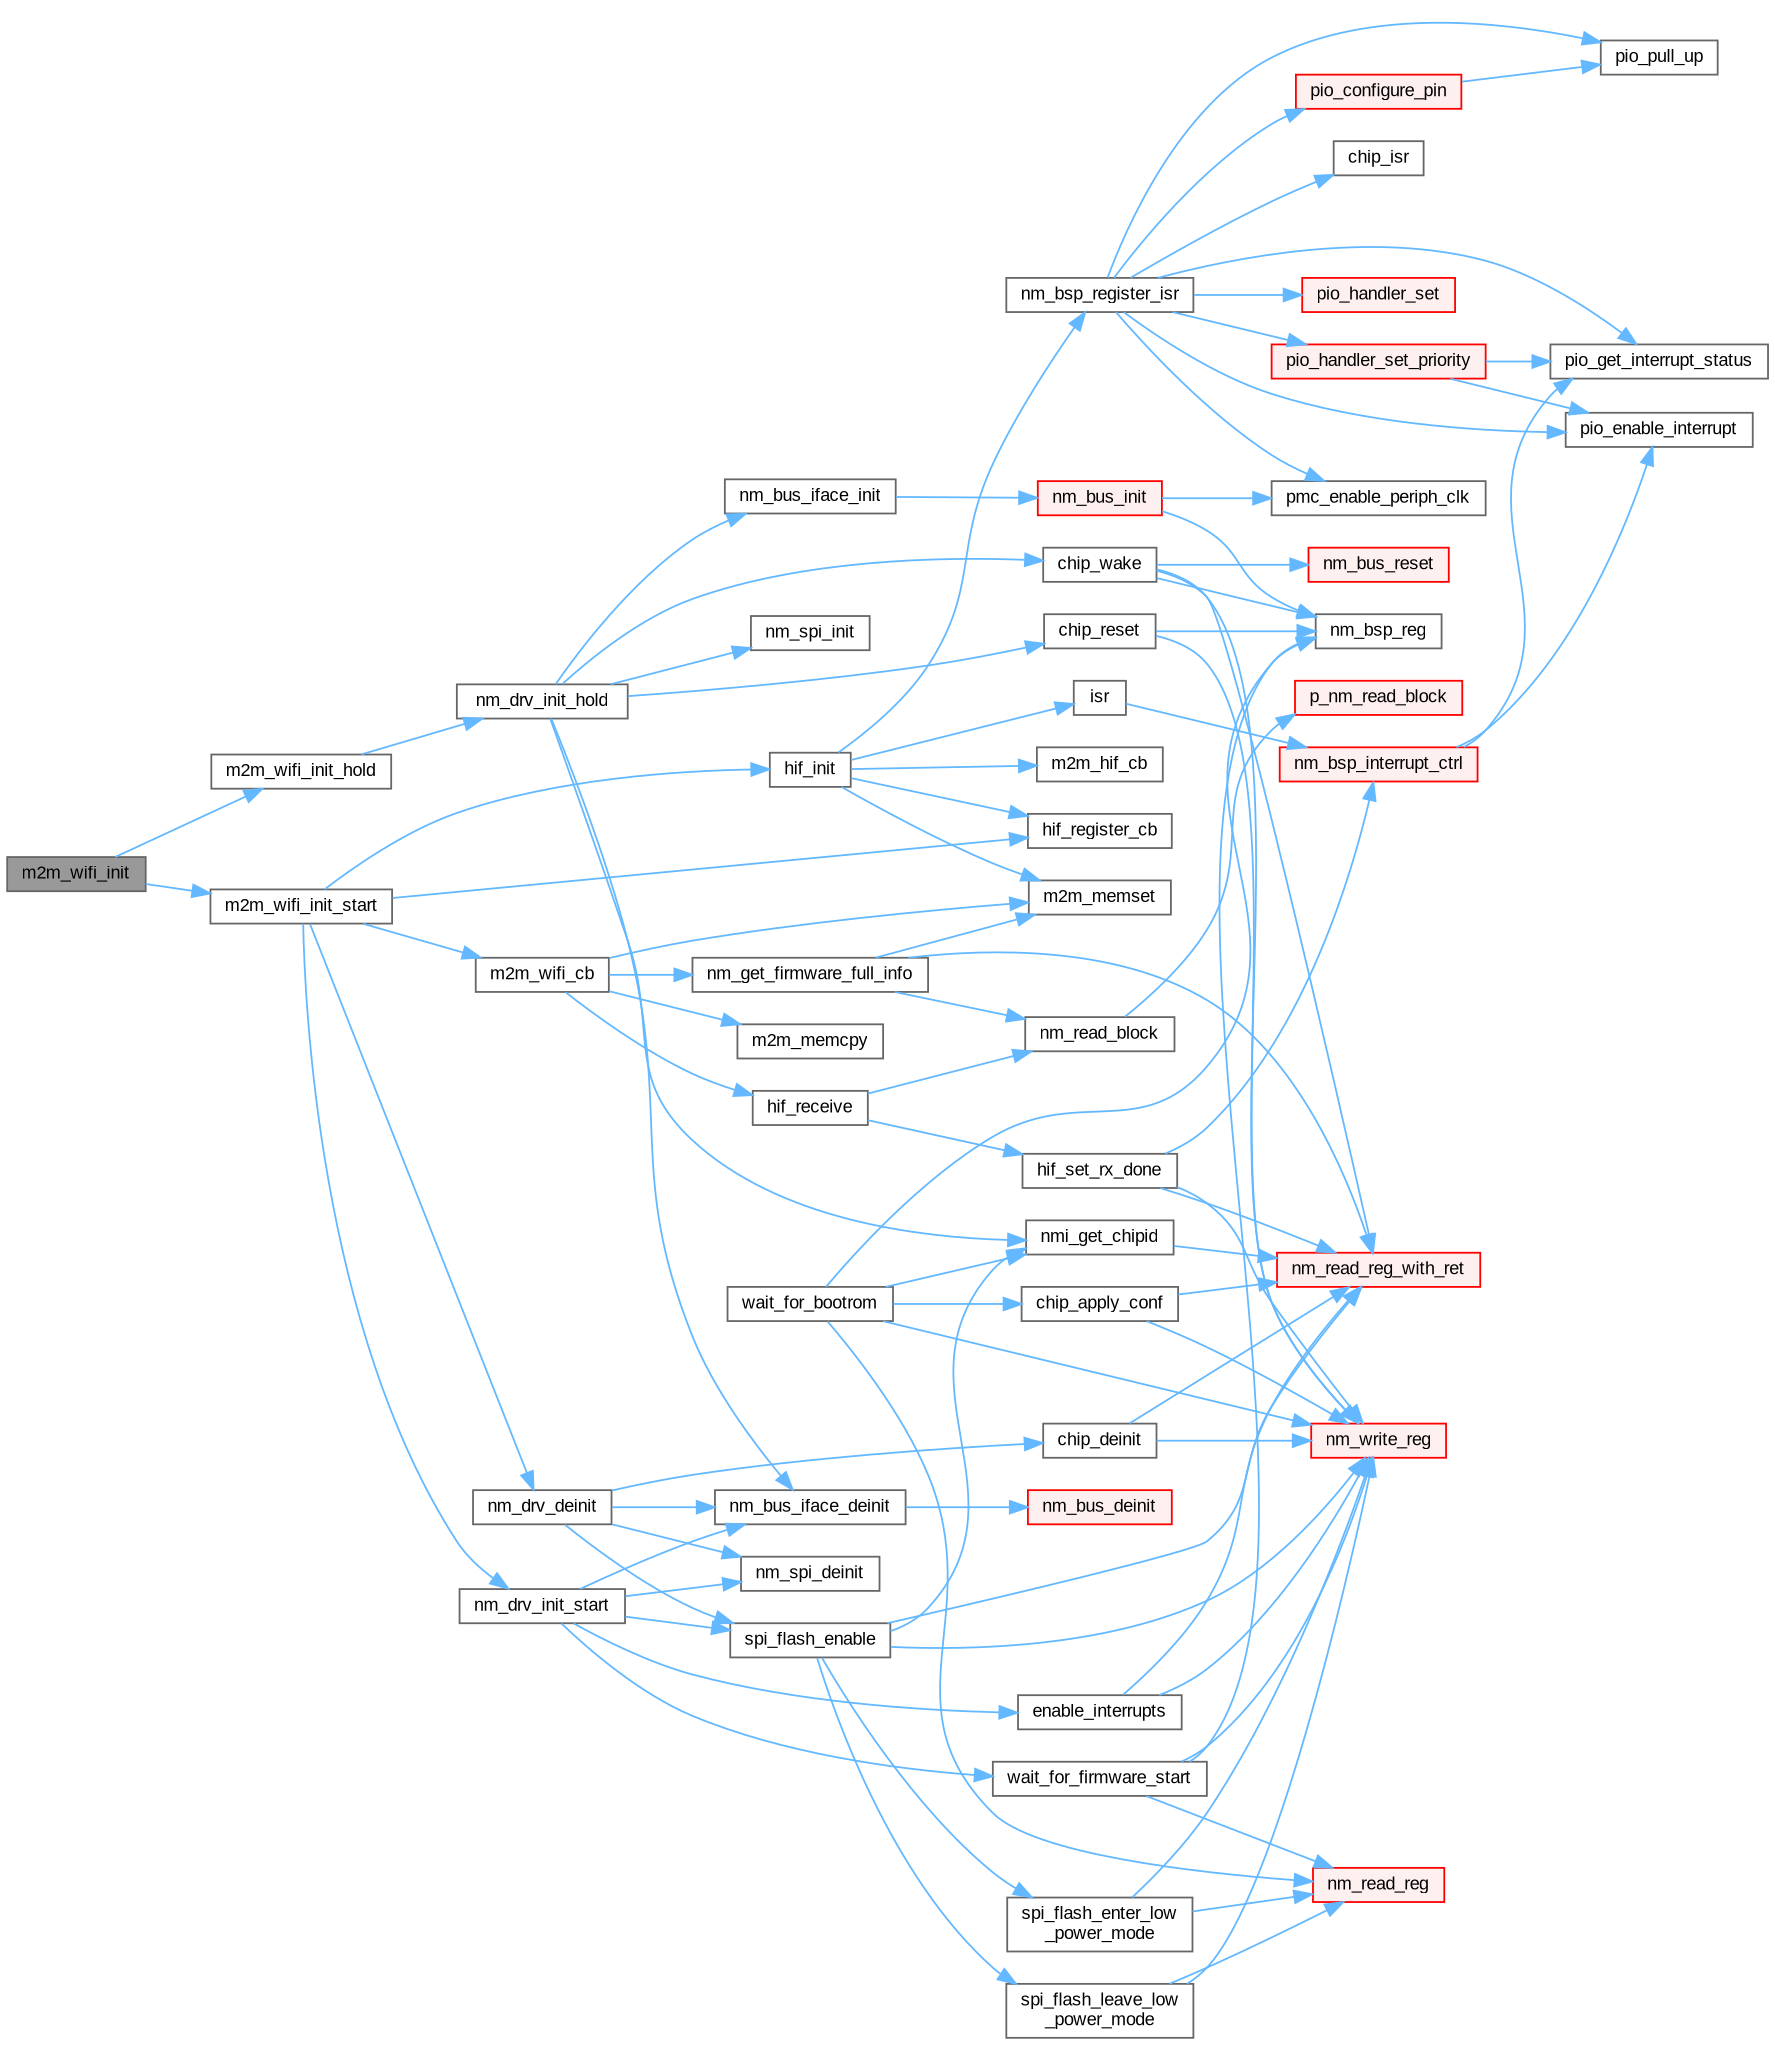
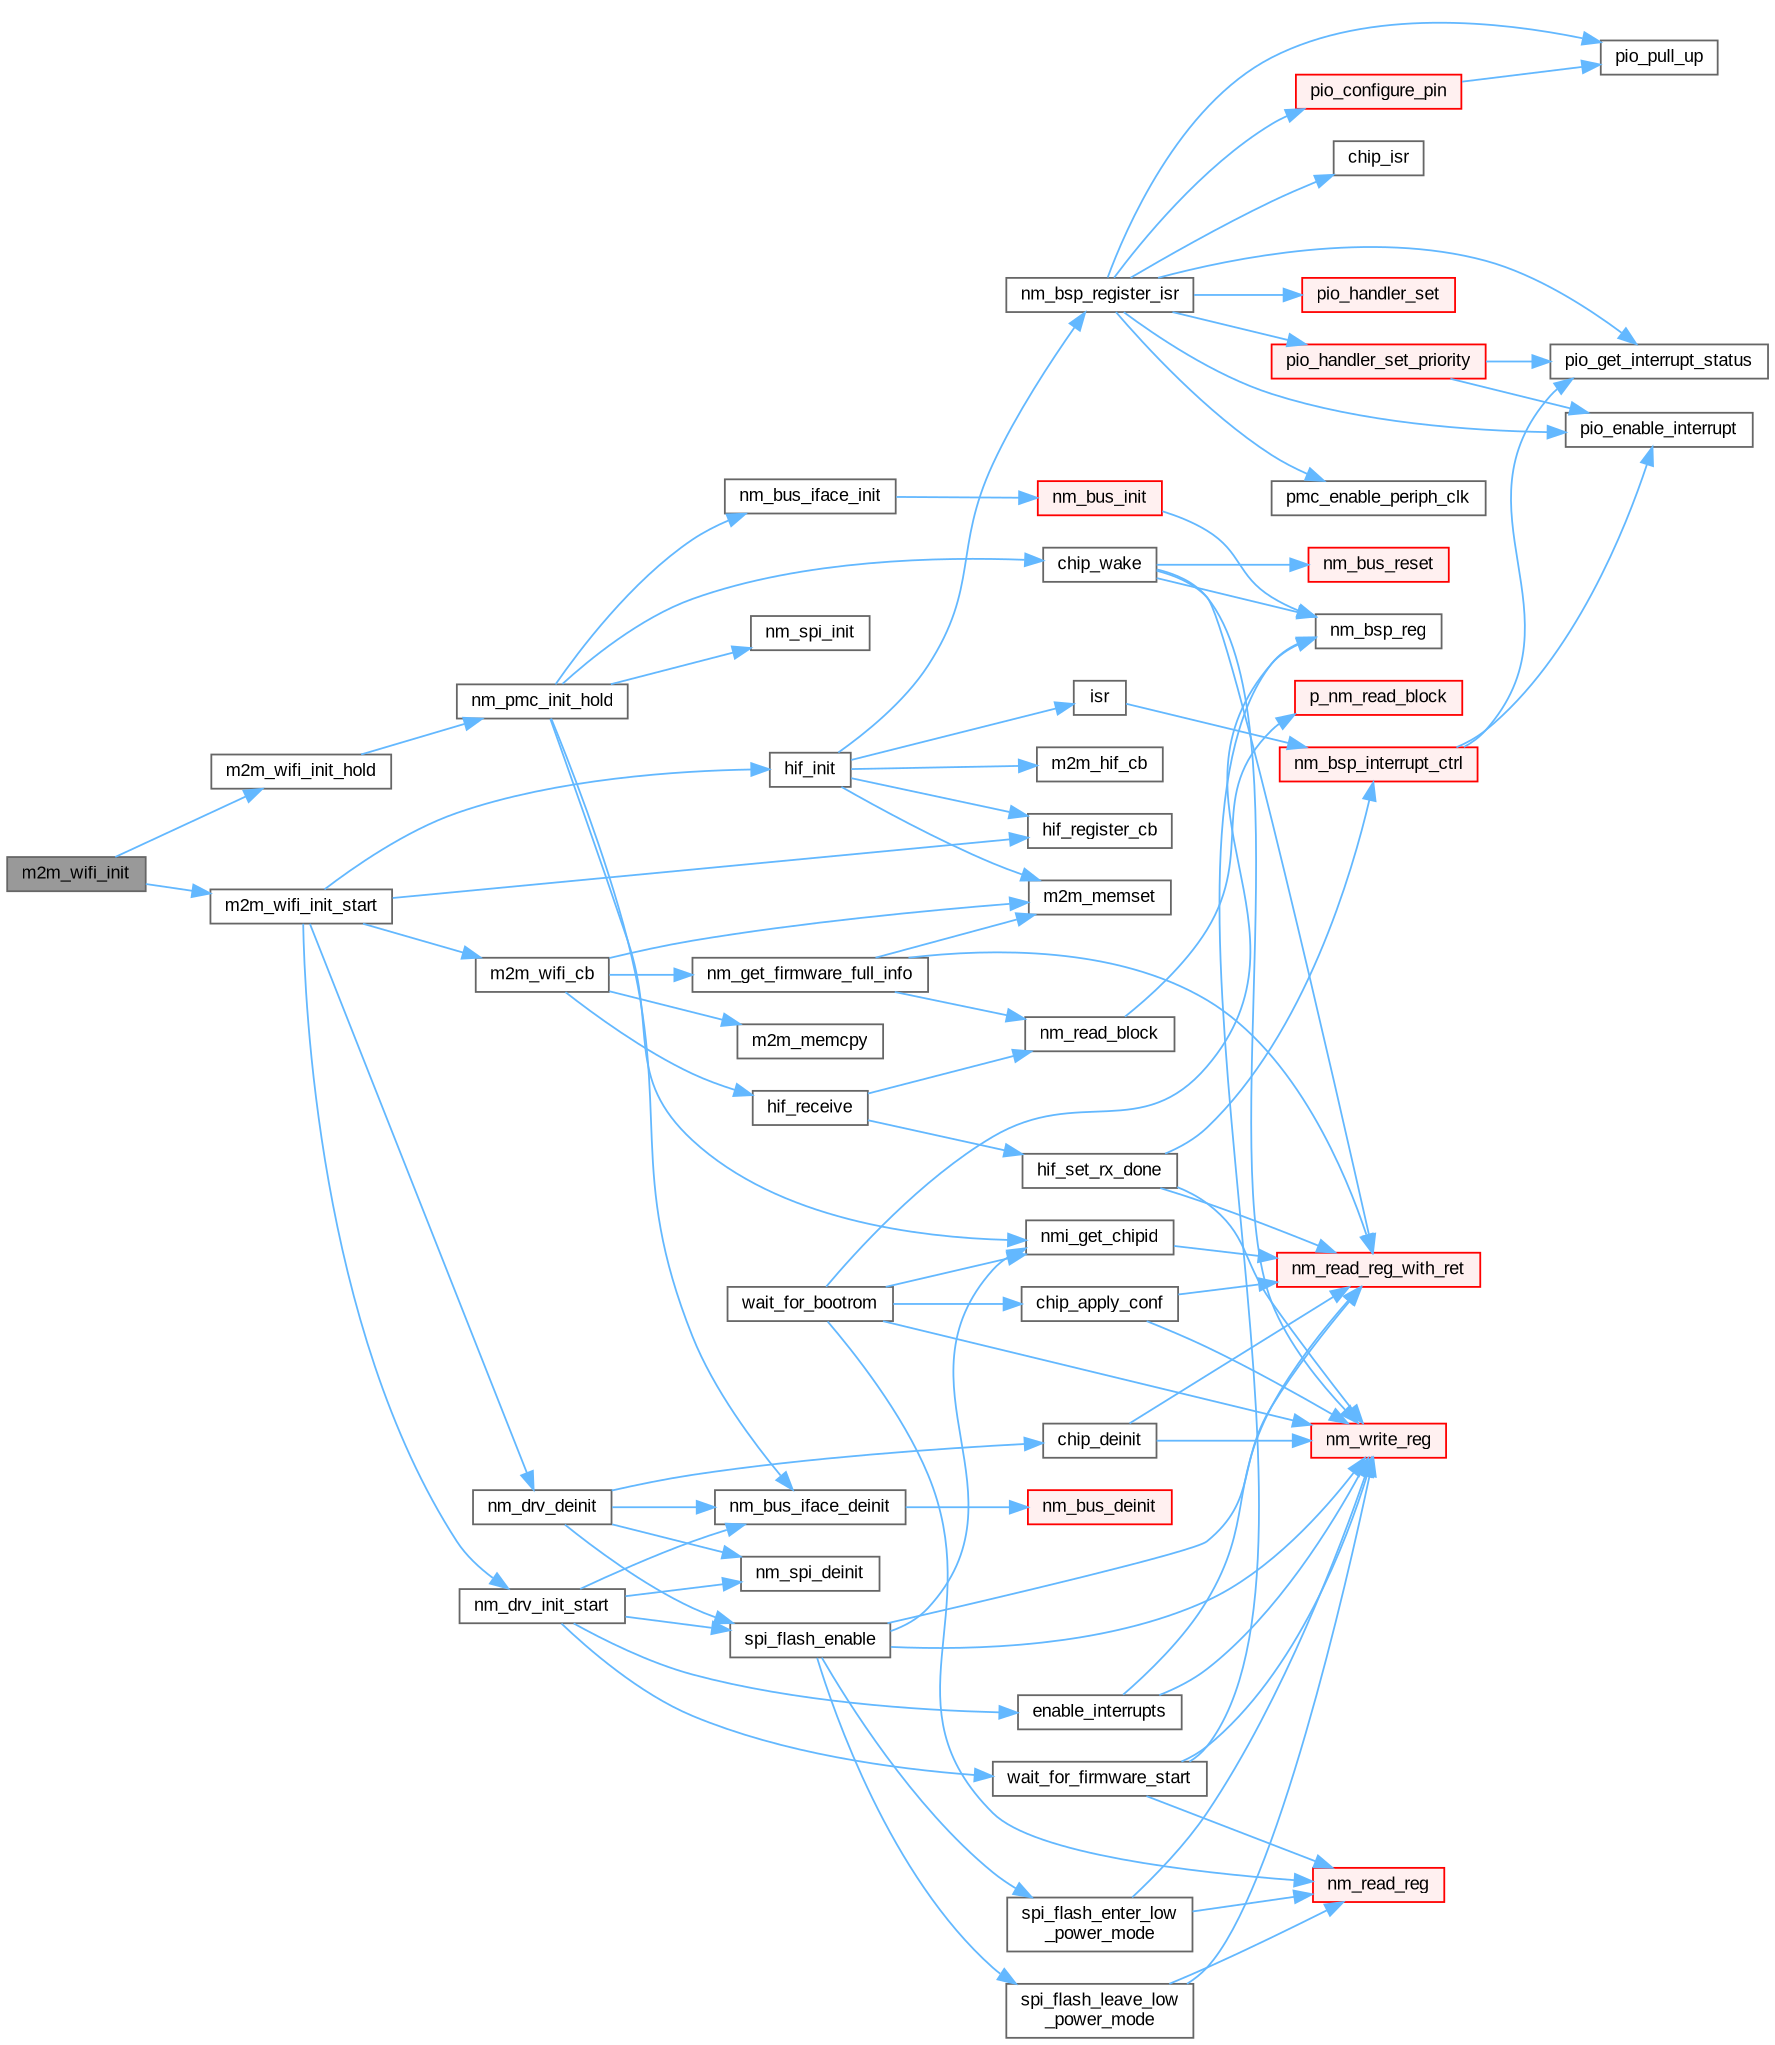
edge "nm_bus_init" -> "pmc_enable_periph_clk": removed
node "chip_reset": removed
node "nm_drv_init_hold": label "nm_drv_init_hold" -> "nm_pmc_init_hold"
